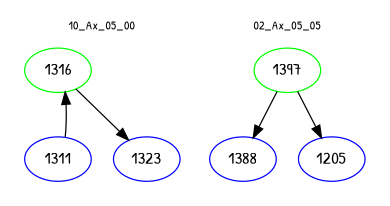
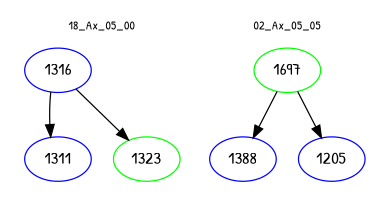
cluster "10_Ax_05_00": label "10_Ax_05_00" -> "18_Ax_05_00"
node "1316": color green -> blue
node "1397": label "1397" -> "1697"
edge "1311" -> "1316": reversed
node "1323": color blue -> green
